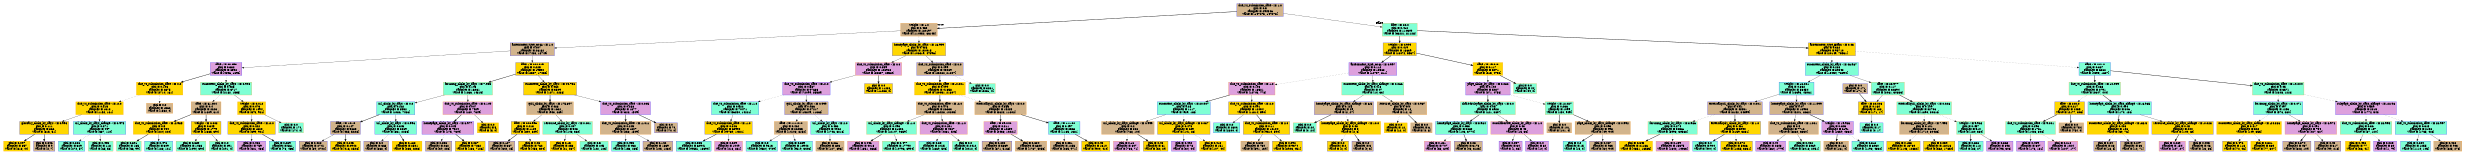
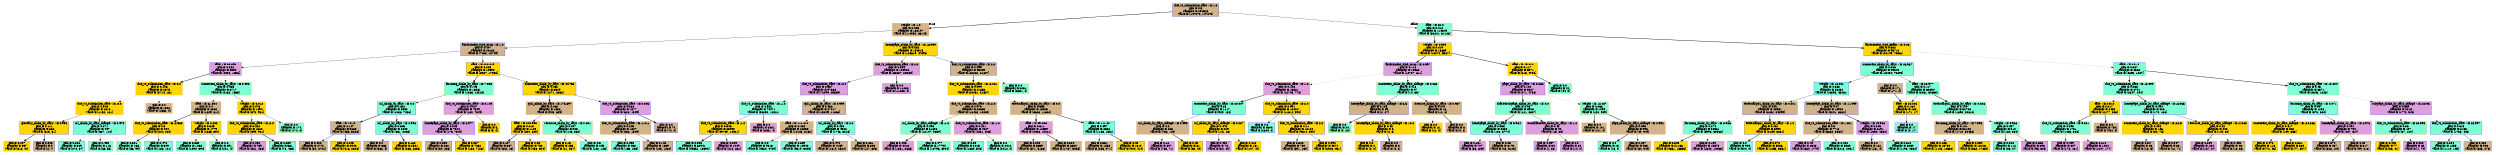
node "gini = 0.0 samples = 11238 value = [11238, 0]": fillcolor gold -> plum
node "gini = 0.0 samples = 6481 value = [6481, 0]": added
node "gini = 0.476 samples = 4139 value = [1619, 2520]": added
node "gini = 0.067 samples = 983 value = [34, 949]": color blue -> darkorange
